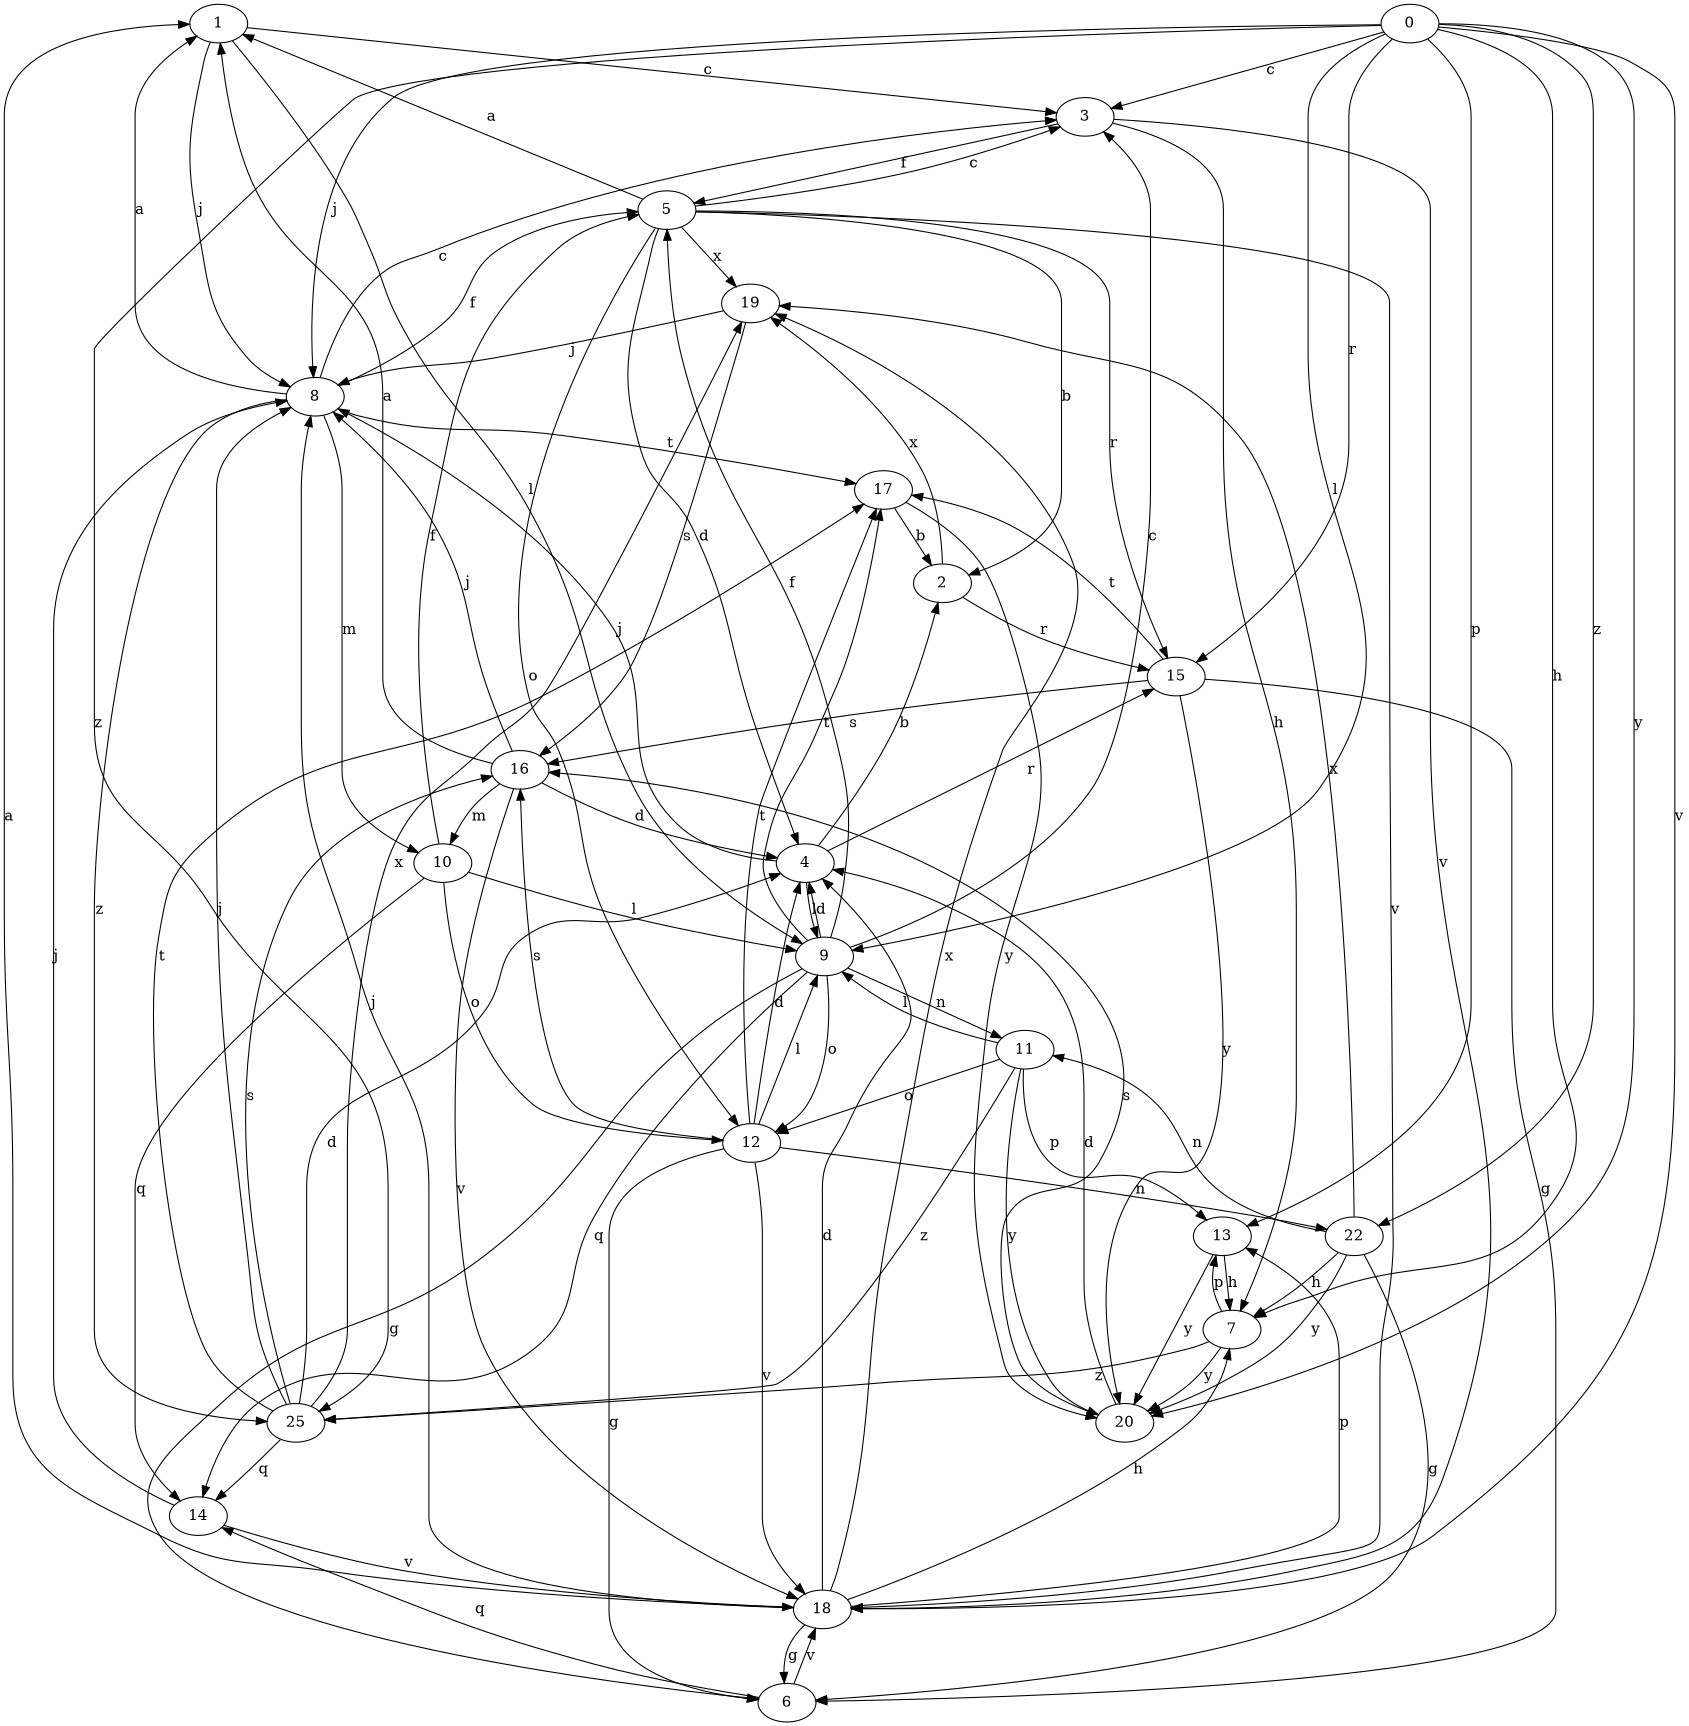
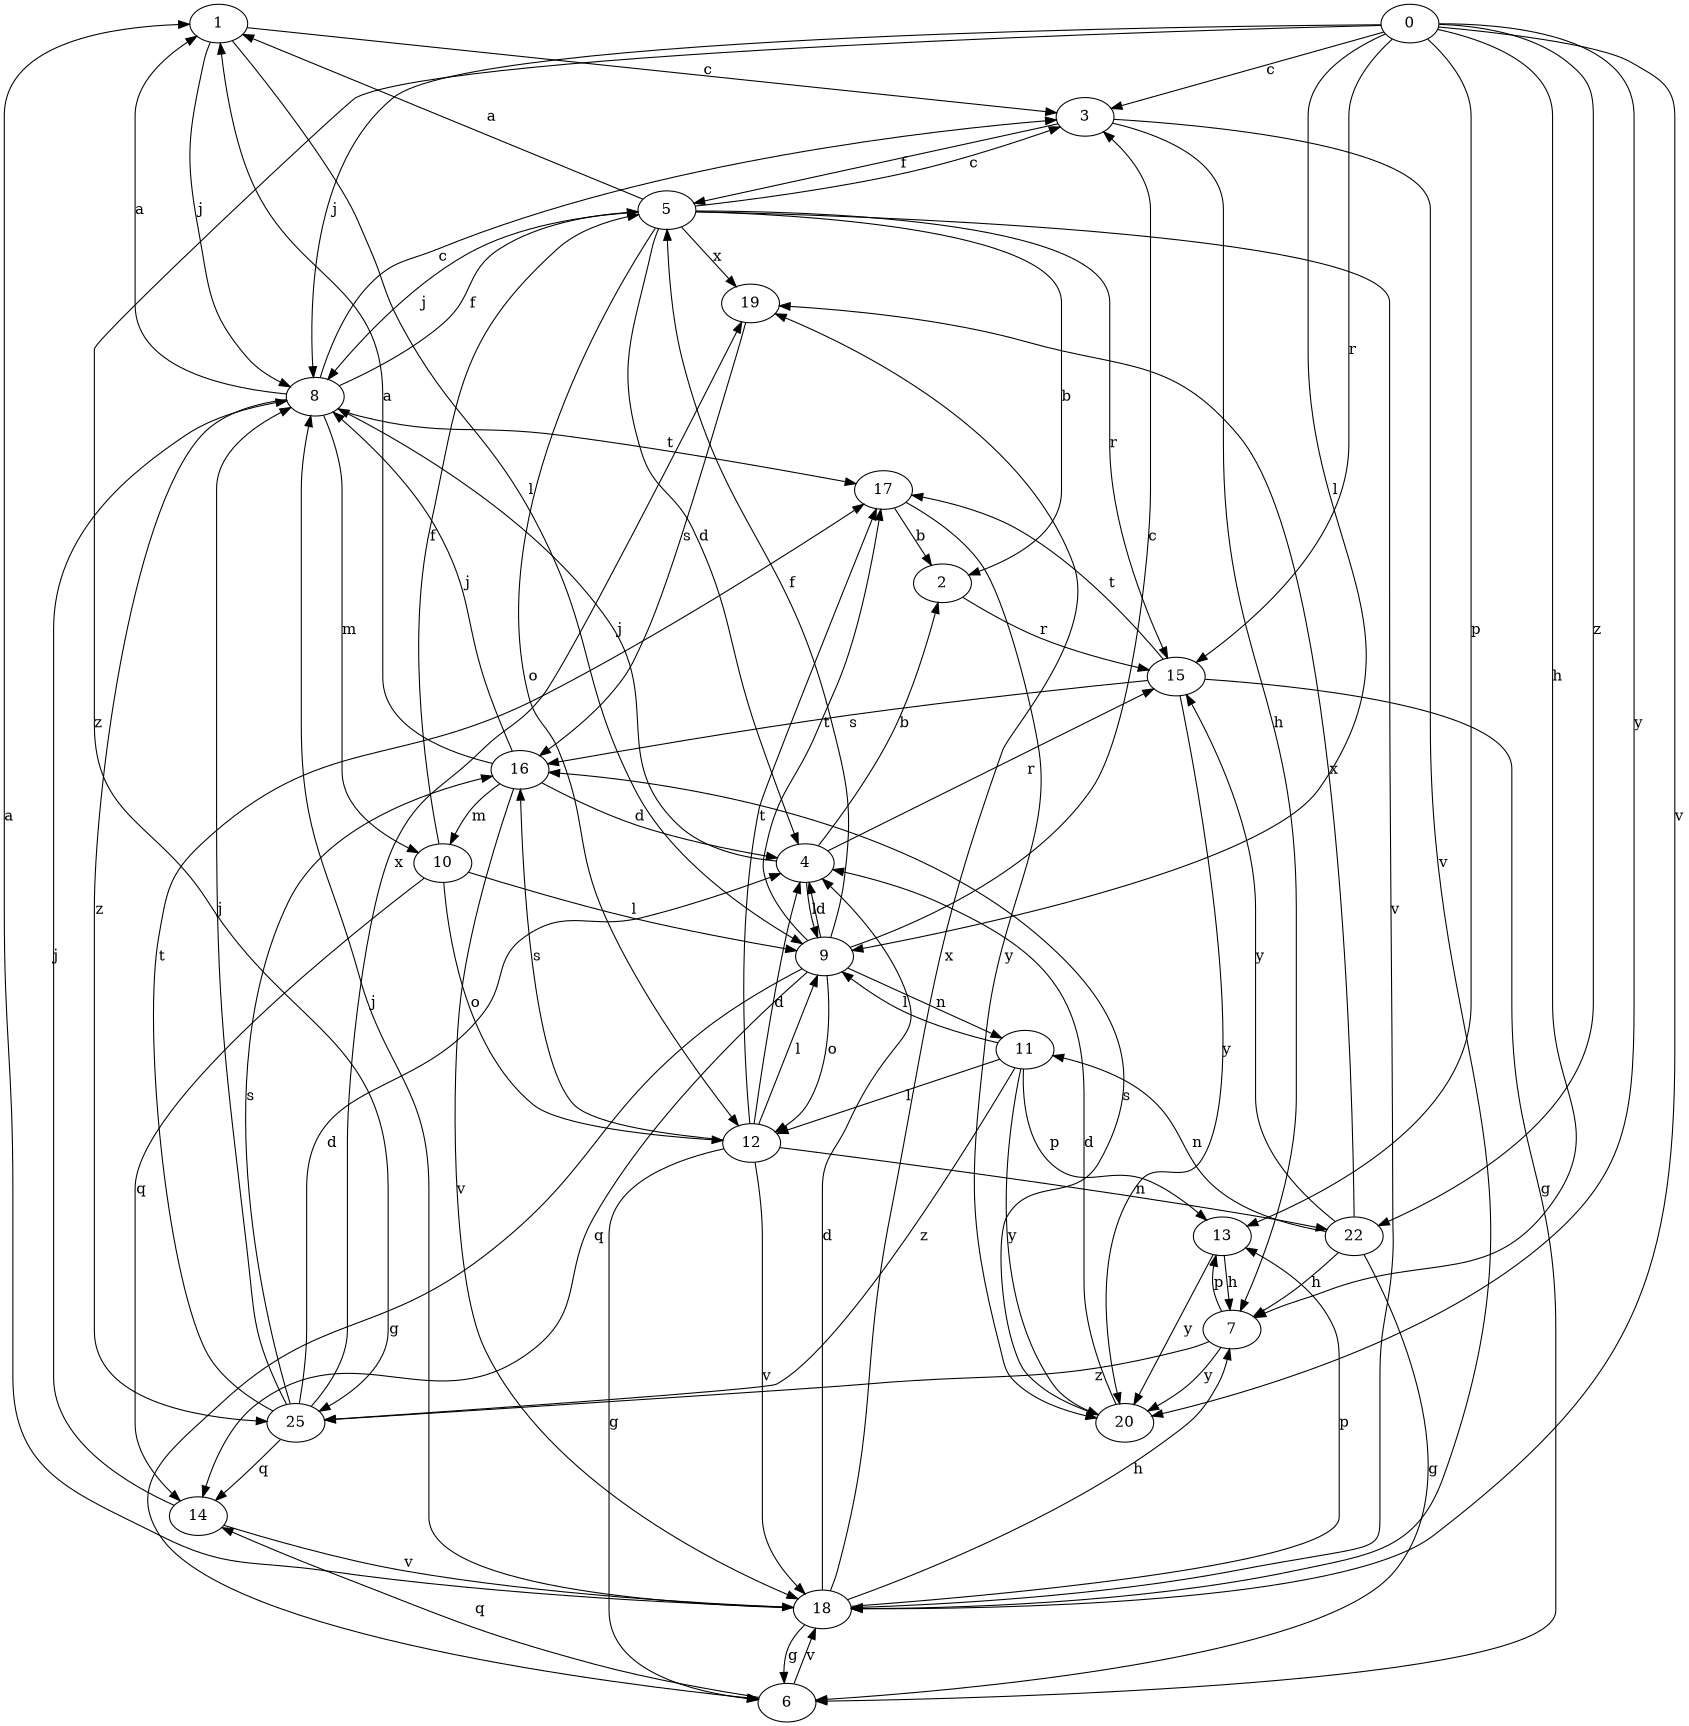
edge "19" -> "8": now "5" -> "8"
edge "2" -> "19": removed, label "x"
edge "11" -> "12": label "o" -> "l"
edge "22" -> "20": now "22" -> "15"
